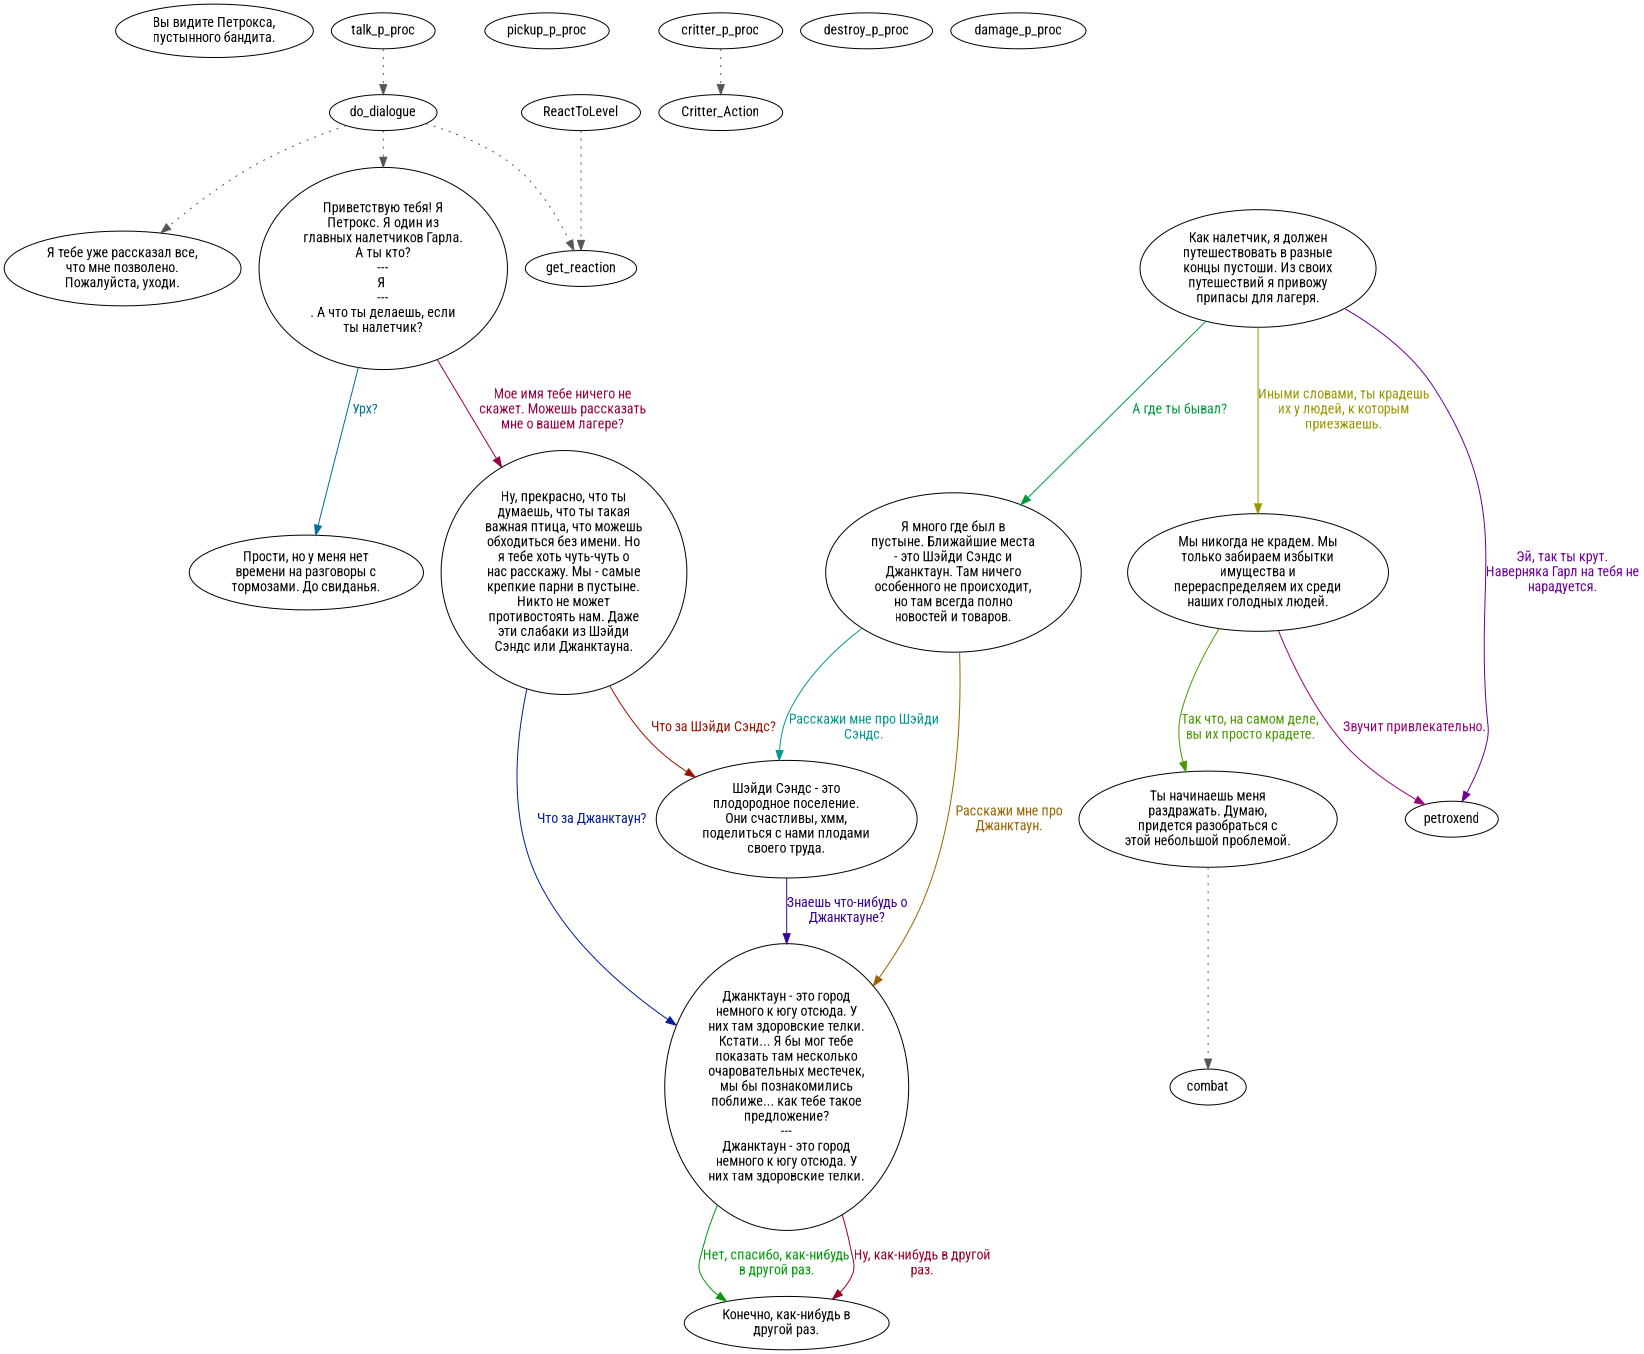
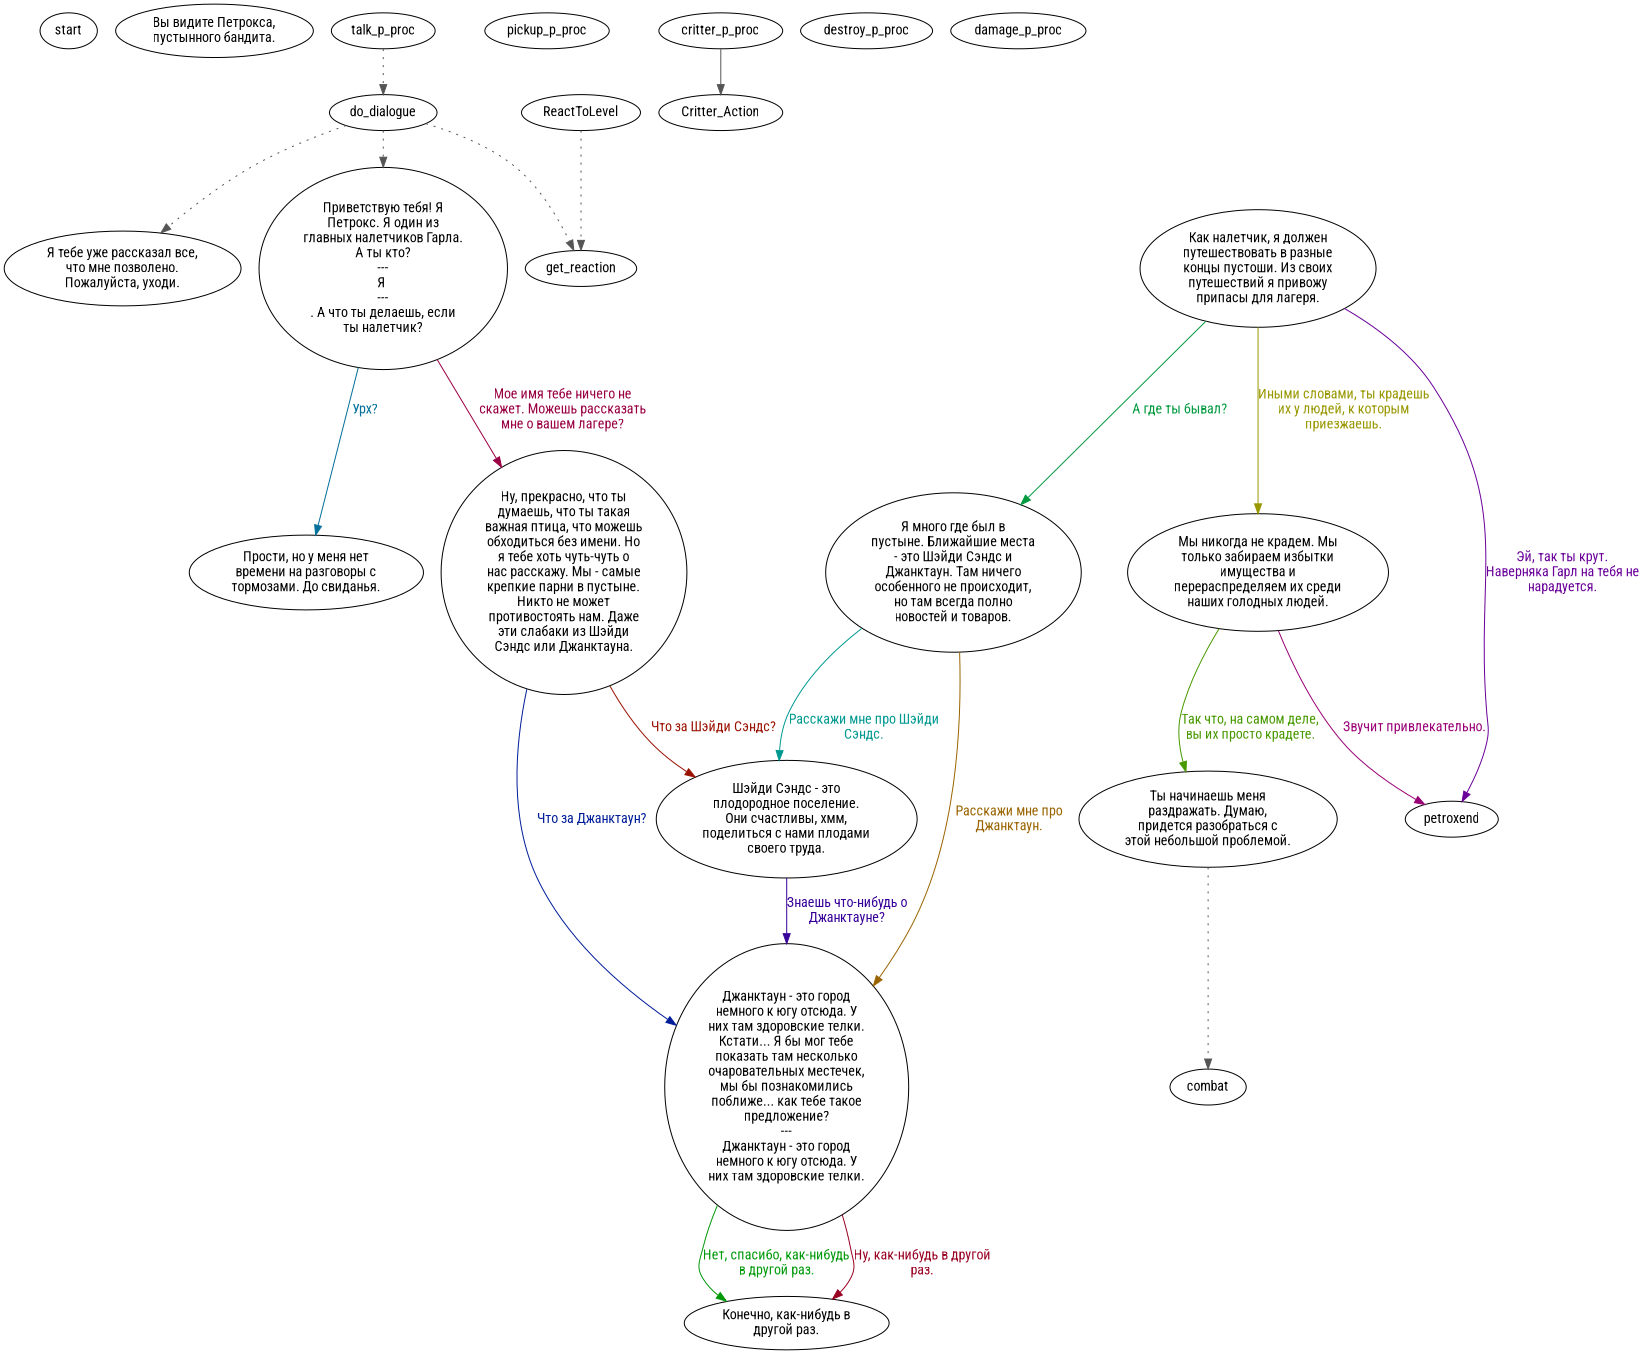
node "start": added
edge "critter_p_proc" -> "Critter_Action": style dotted -> solid
